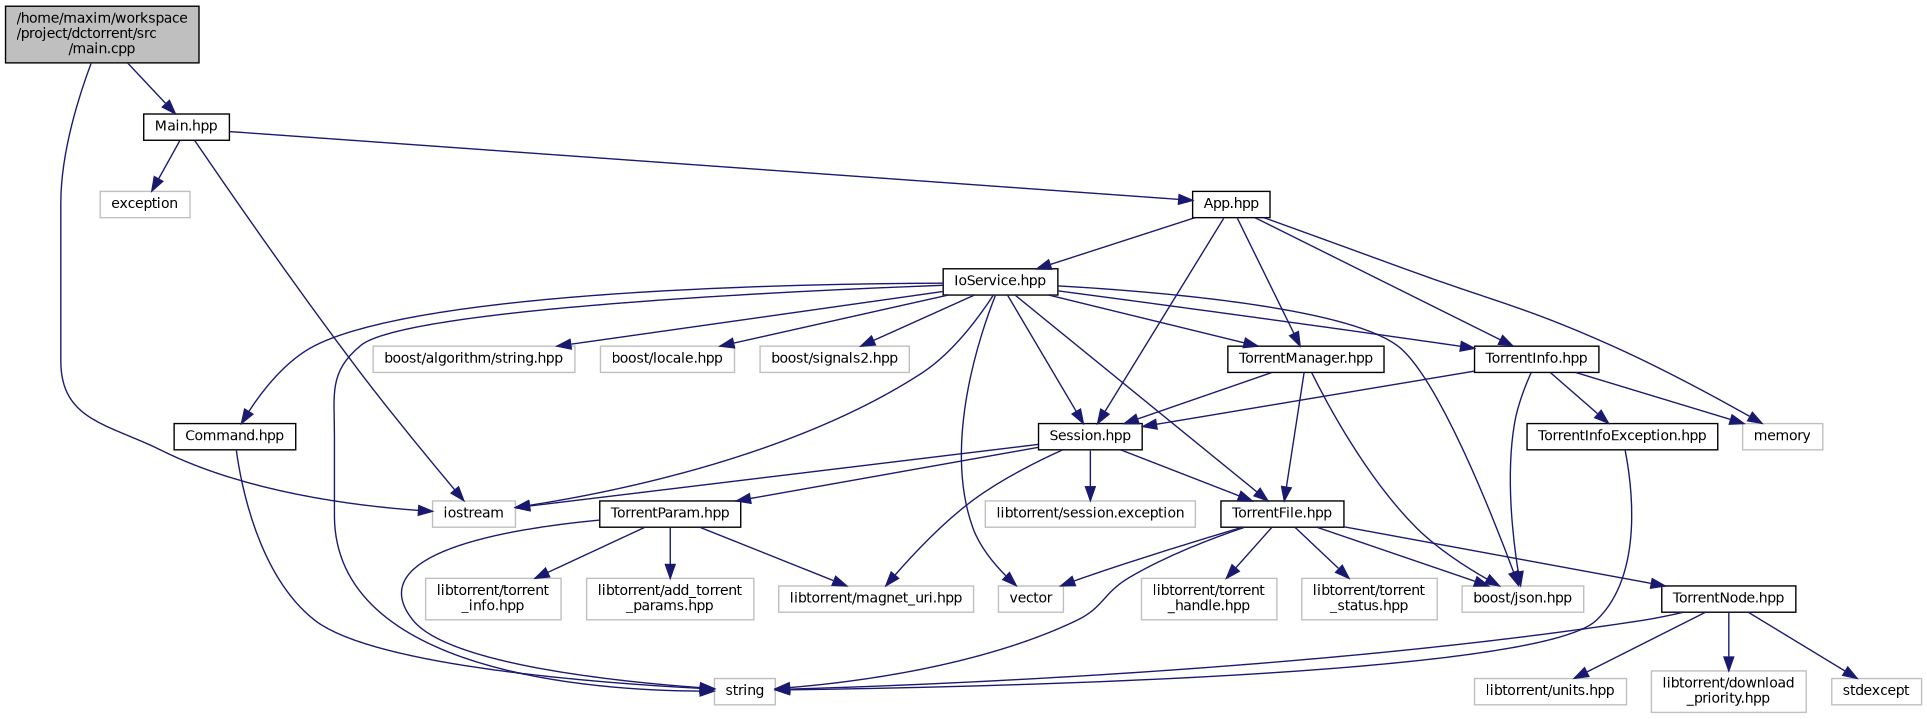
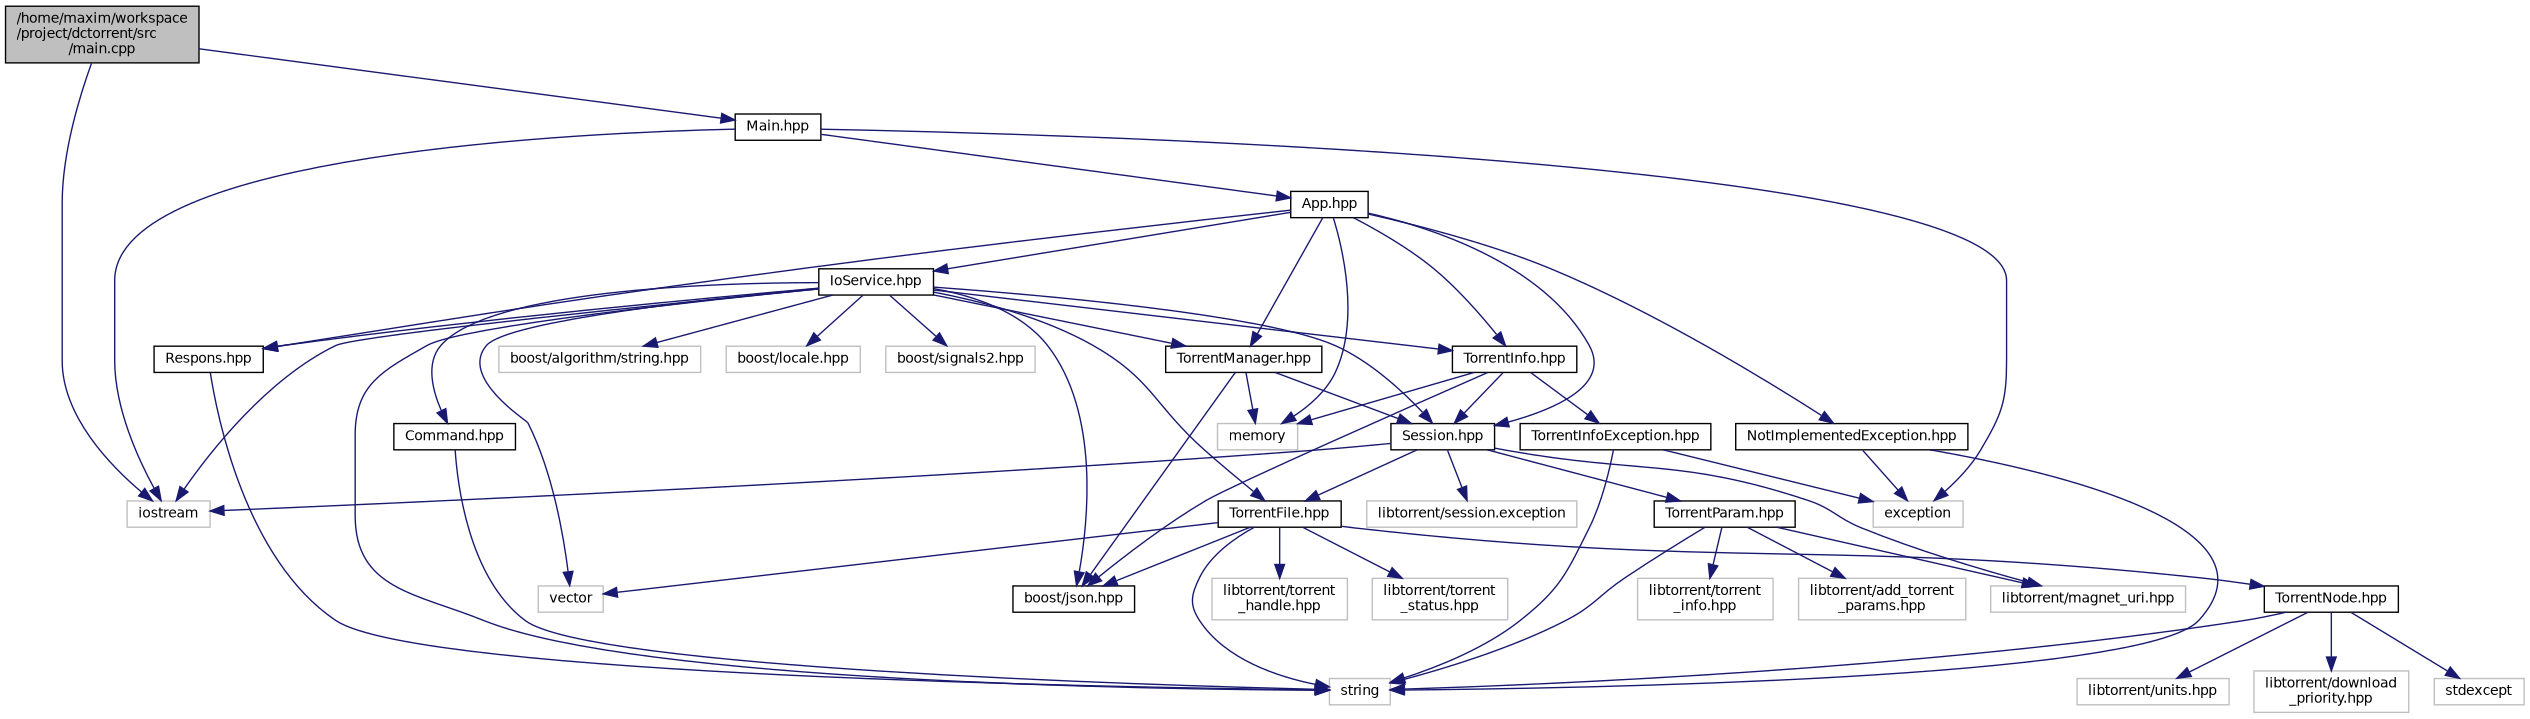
node "Respons.hpp": added
edge "TorrentManager.hpp" -> "TorrentFile.hpp": now "TorrentManager.hpp" -> "memory"
node "NotImplementedException.hpp": added
edge "TorrentInfoException.hpp" -> "exception": added
node "boost/json.hpp": color grey75 -> black
